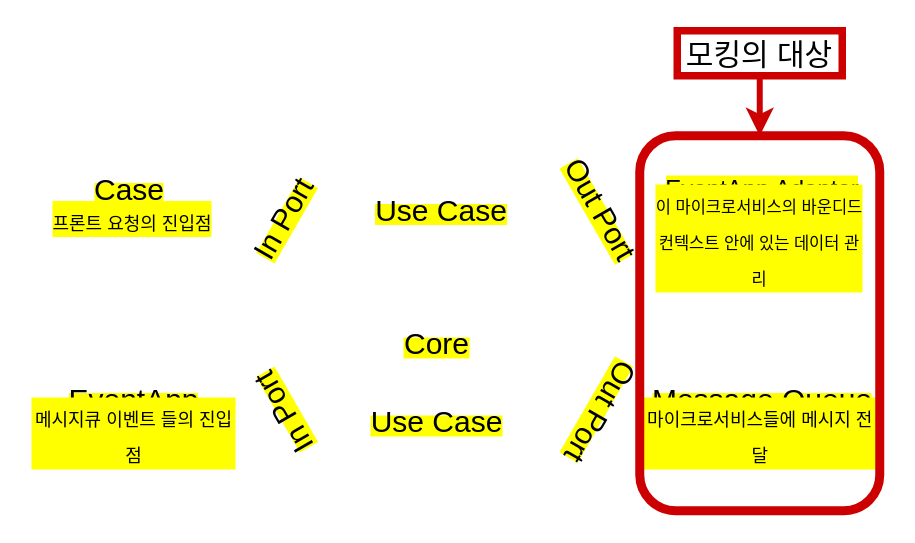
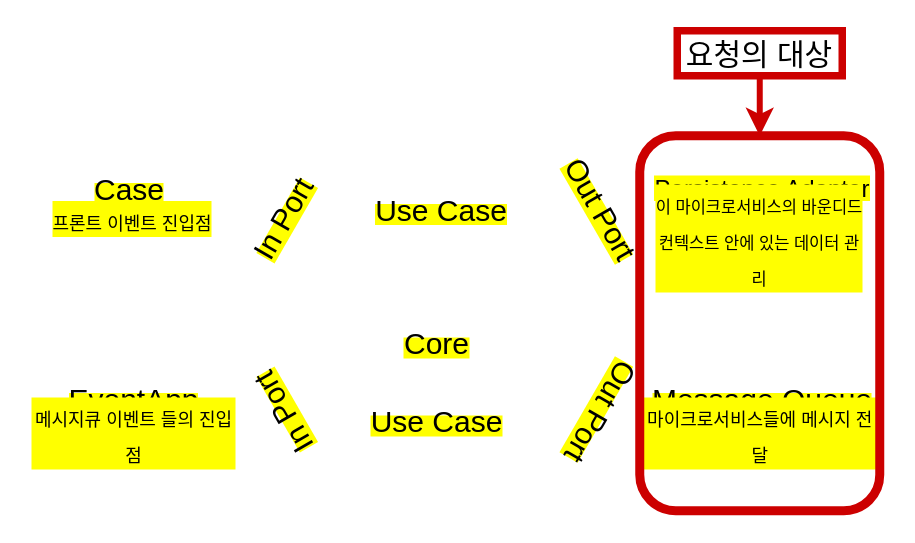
node "모킹의 대상": label "모킹의 대상" -> "요청의 대상"
node "EventApp Adapter": label "EventApp Adapter" -> "Persistence Adapter"
node "프론트 요청의 진입점": label "프론트 요청의 진입점" -> "프론트 이벤트 진입점"
